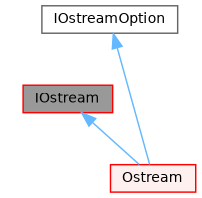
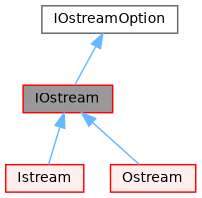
edge "Ostream" -> "IOstreamOption": now "IOstream" -> "IOstreamOption"
node "Istream": added
